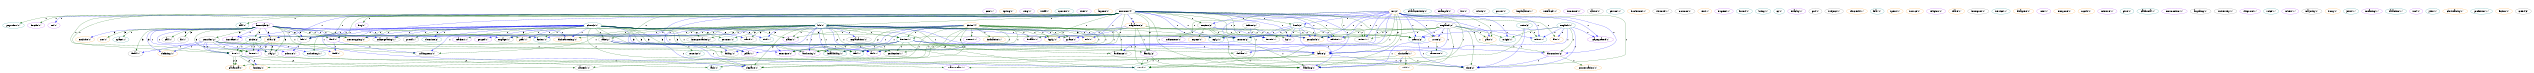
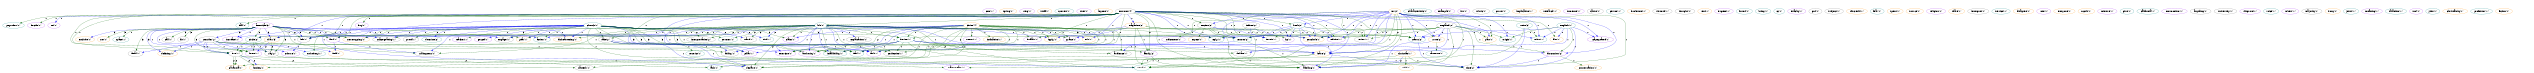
node "mormon(1)": label "mormon(1)" -> "thought(1)"
node "creed(3)": removed
edge "christ(4)" -> "claim(1)": color darkgreen -> blue
edge "american(3)" -> "consider(2)": color darkgreen -> blue
